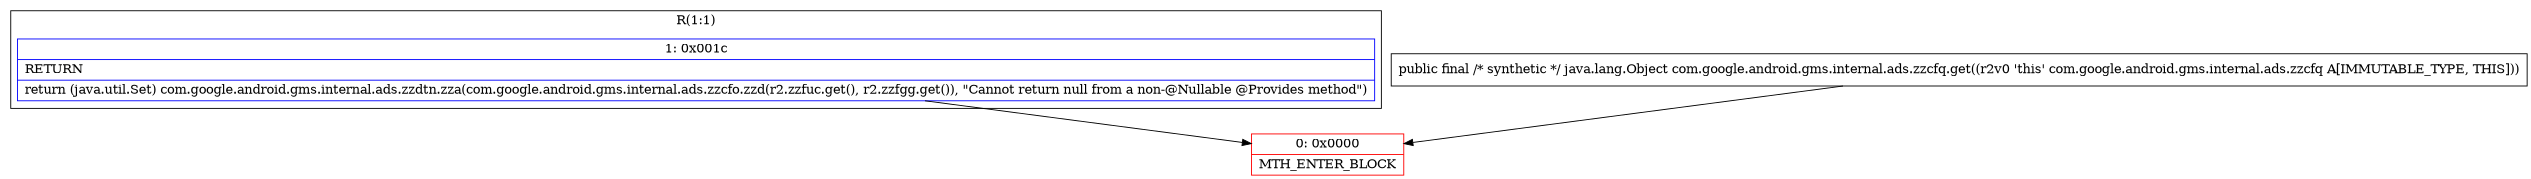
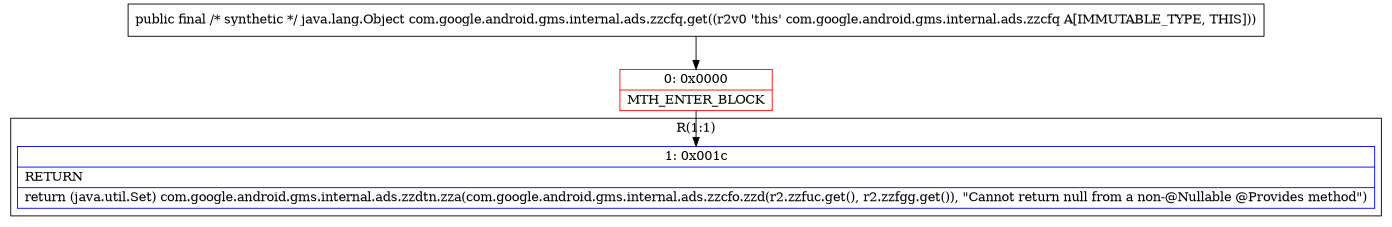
edge "1: 0x001c" -> "0: 0x0000": reversed
